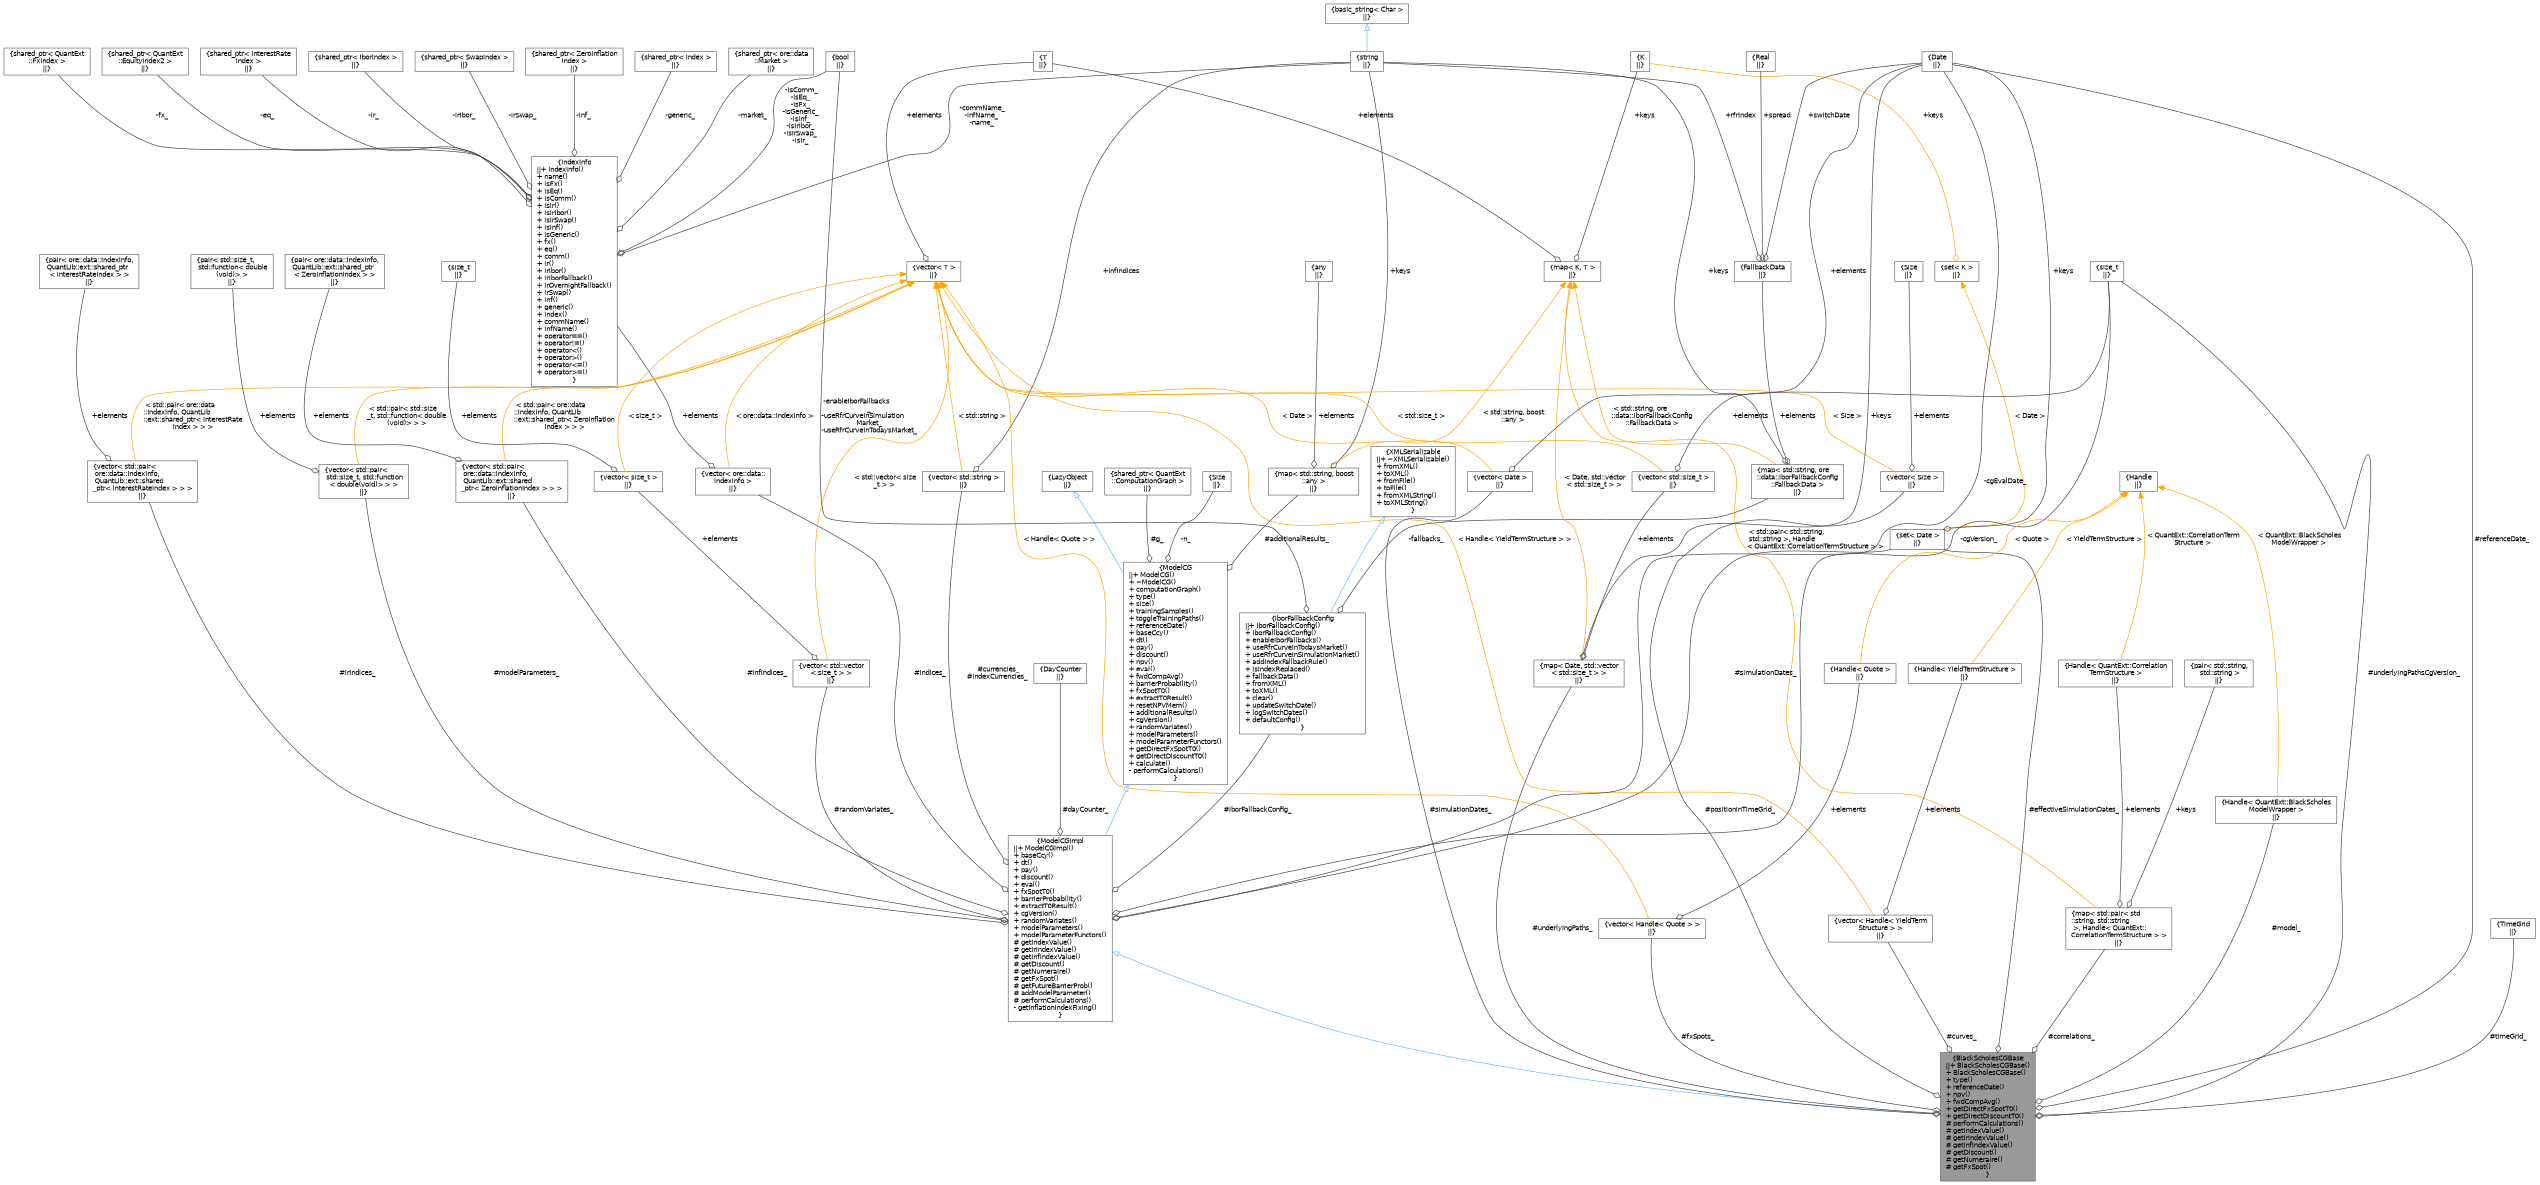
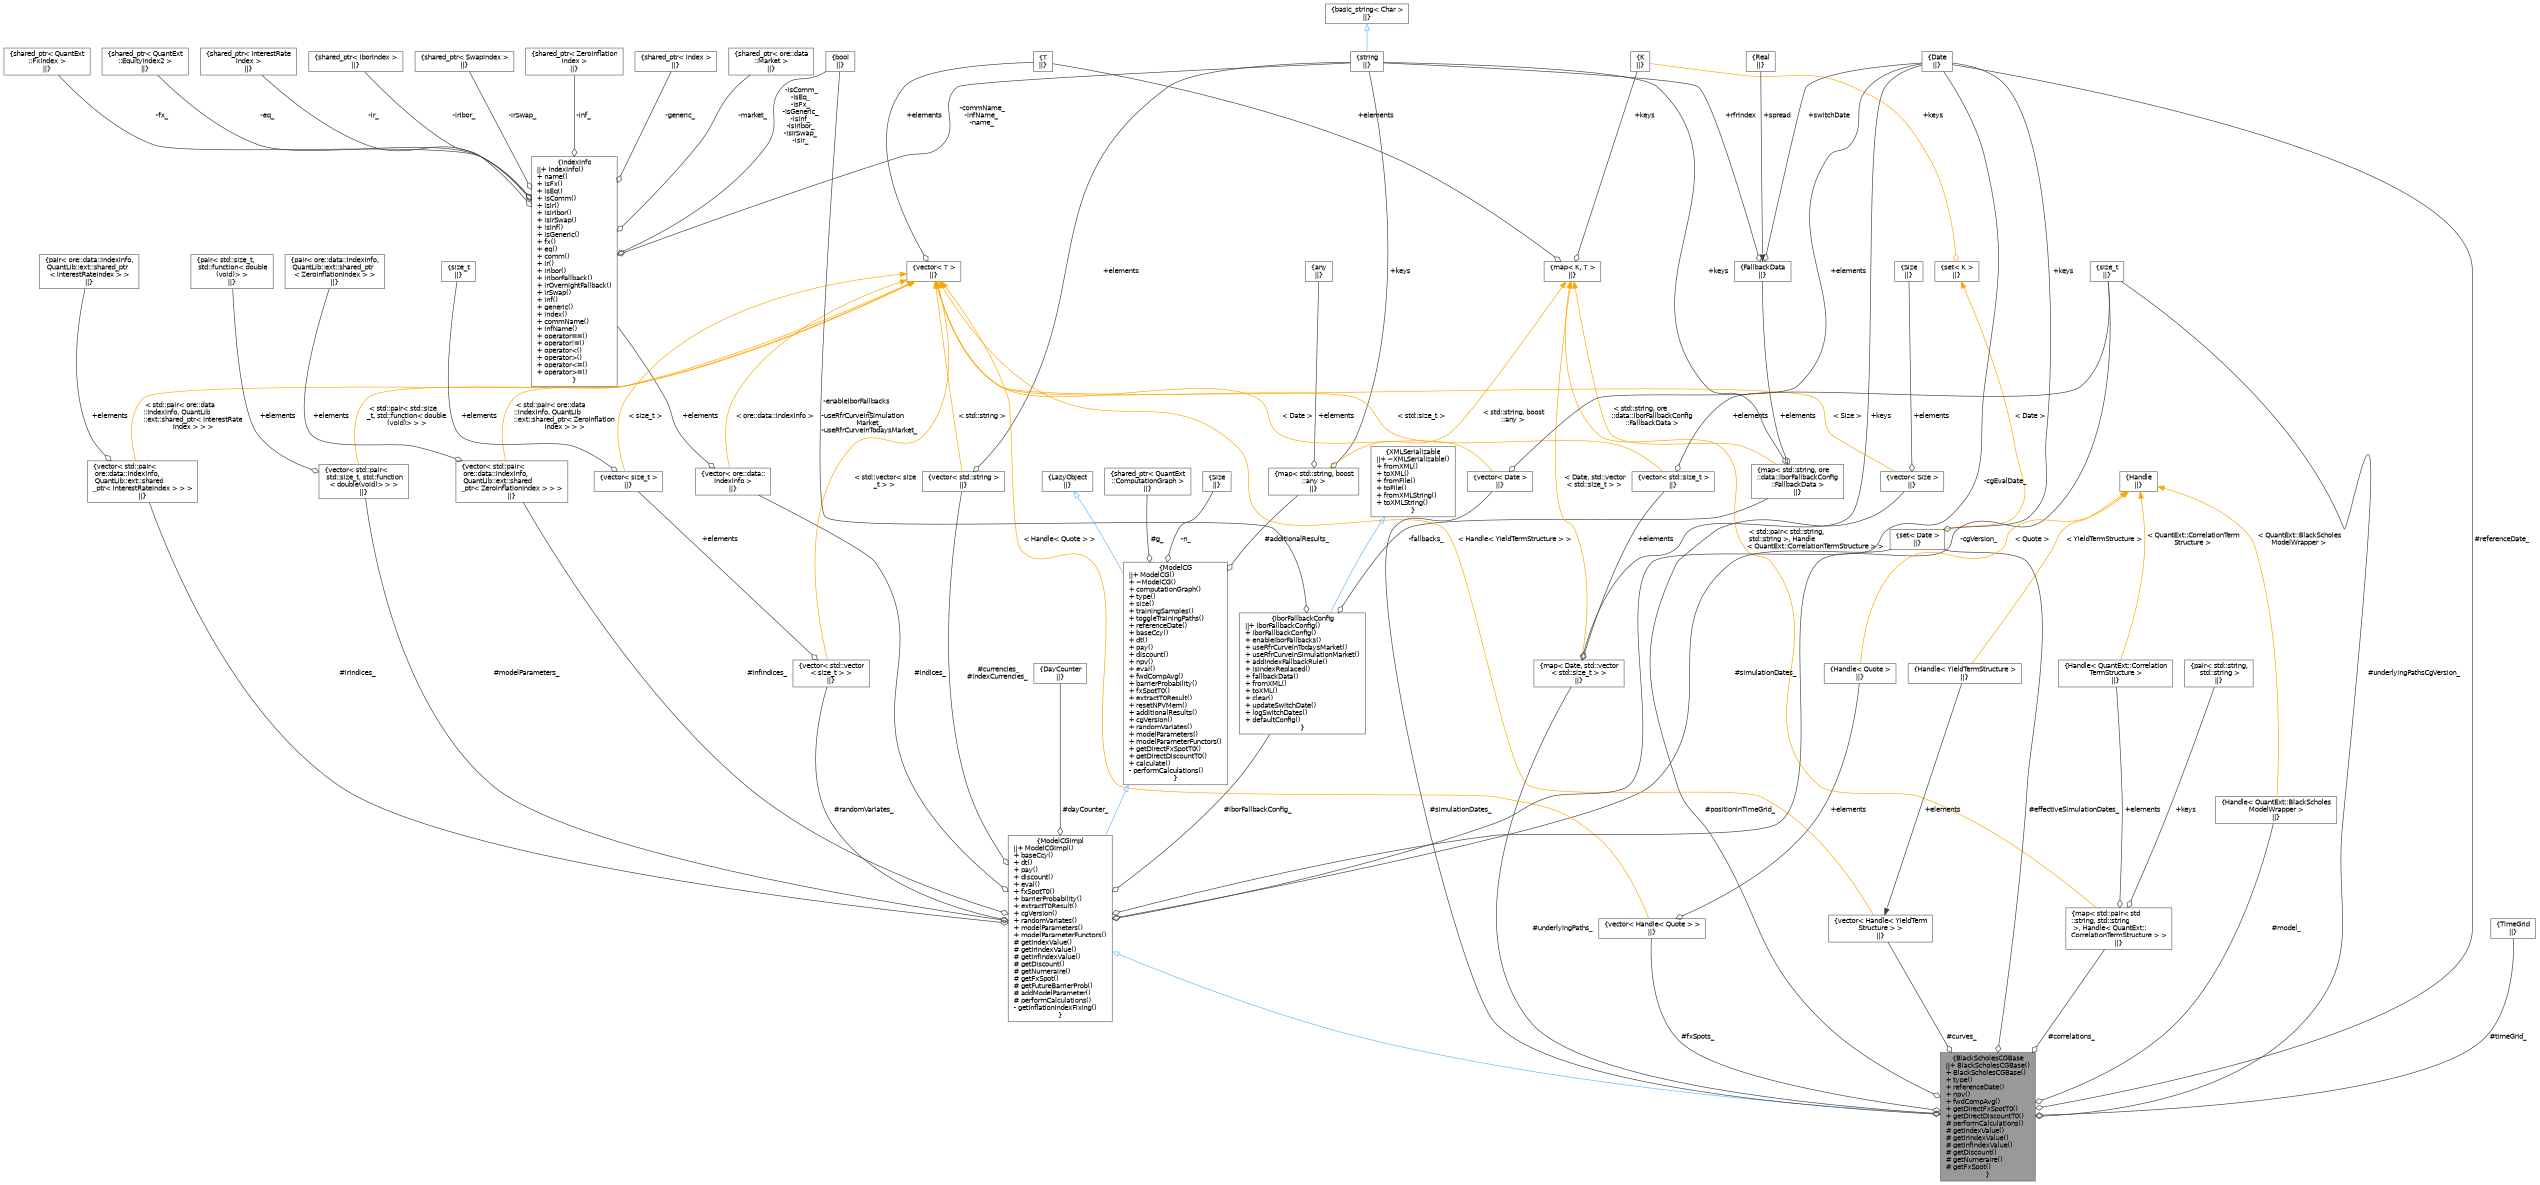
edge "{Real ||}" -> "{FallbackData ||}": arrowhead odiamond -> normal
edge "{string ||}" -> "{vector< std::string > ||}": label " +infIndices" -> " +elements"
edge "{Handle< YieldTermStructure > ||}" -> "{vector< Handle< YieldTerm Structure > > ||}": arrowhead odiamond -> normal
